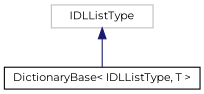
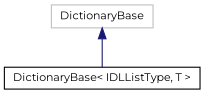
node "IDLListType": label "IDLListType" -> "DictionaryBase"
